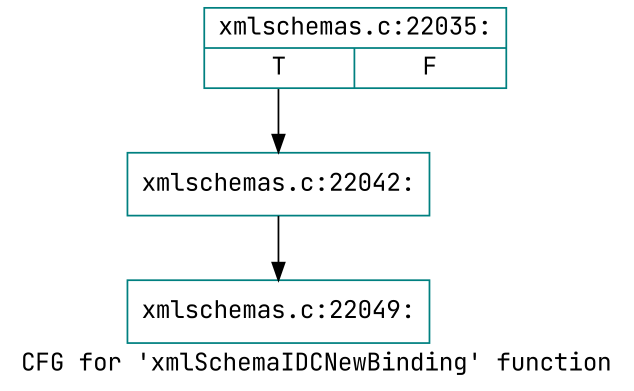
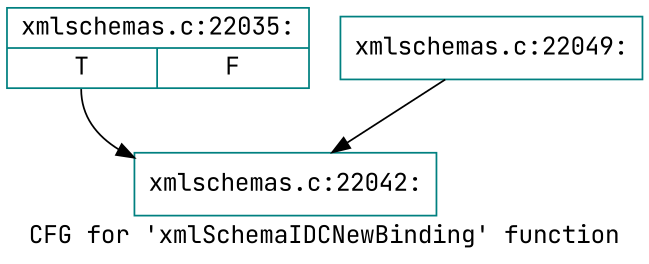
edge "xmlschemas.c:22042:" -> "xmlschemas.c:22049:": reversed
